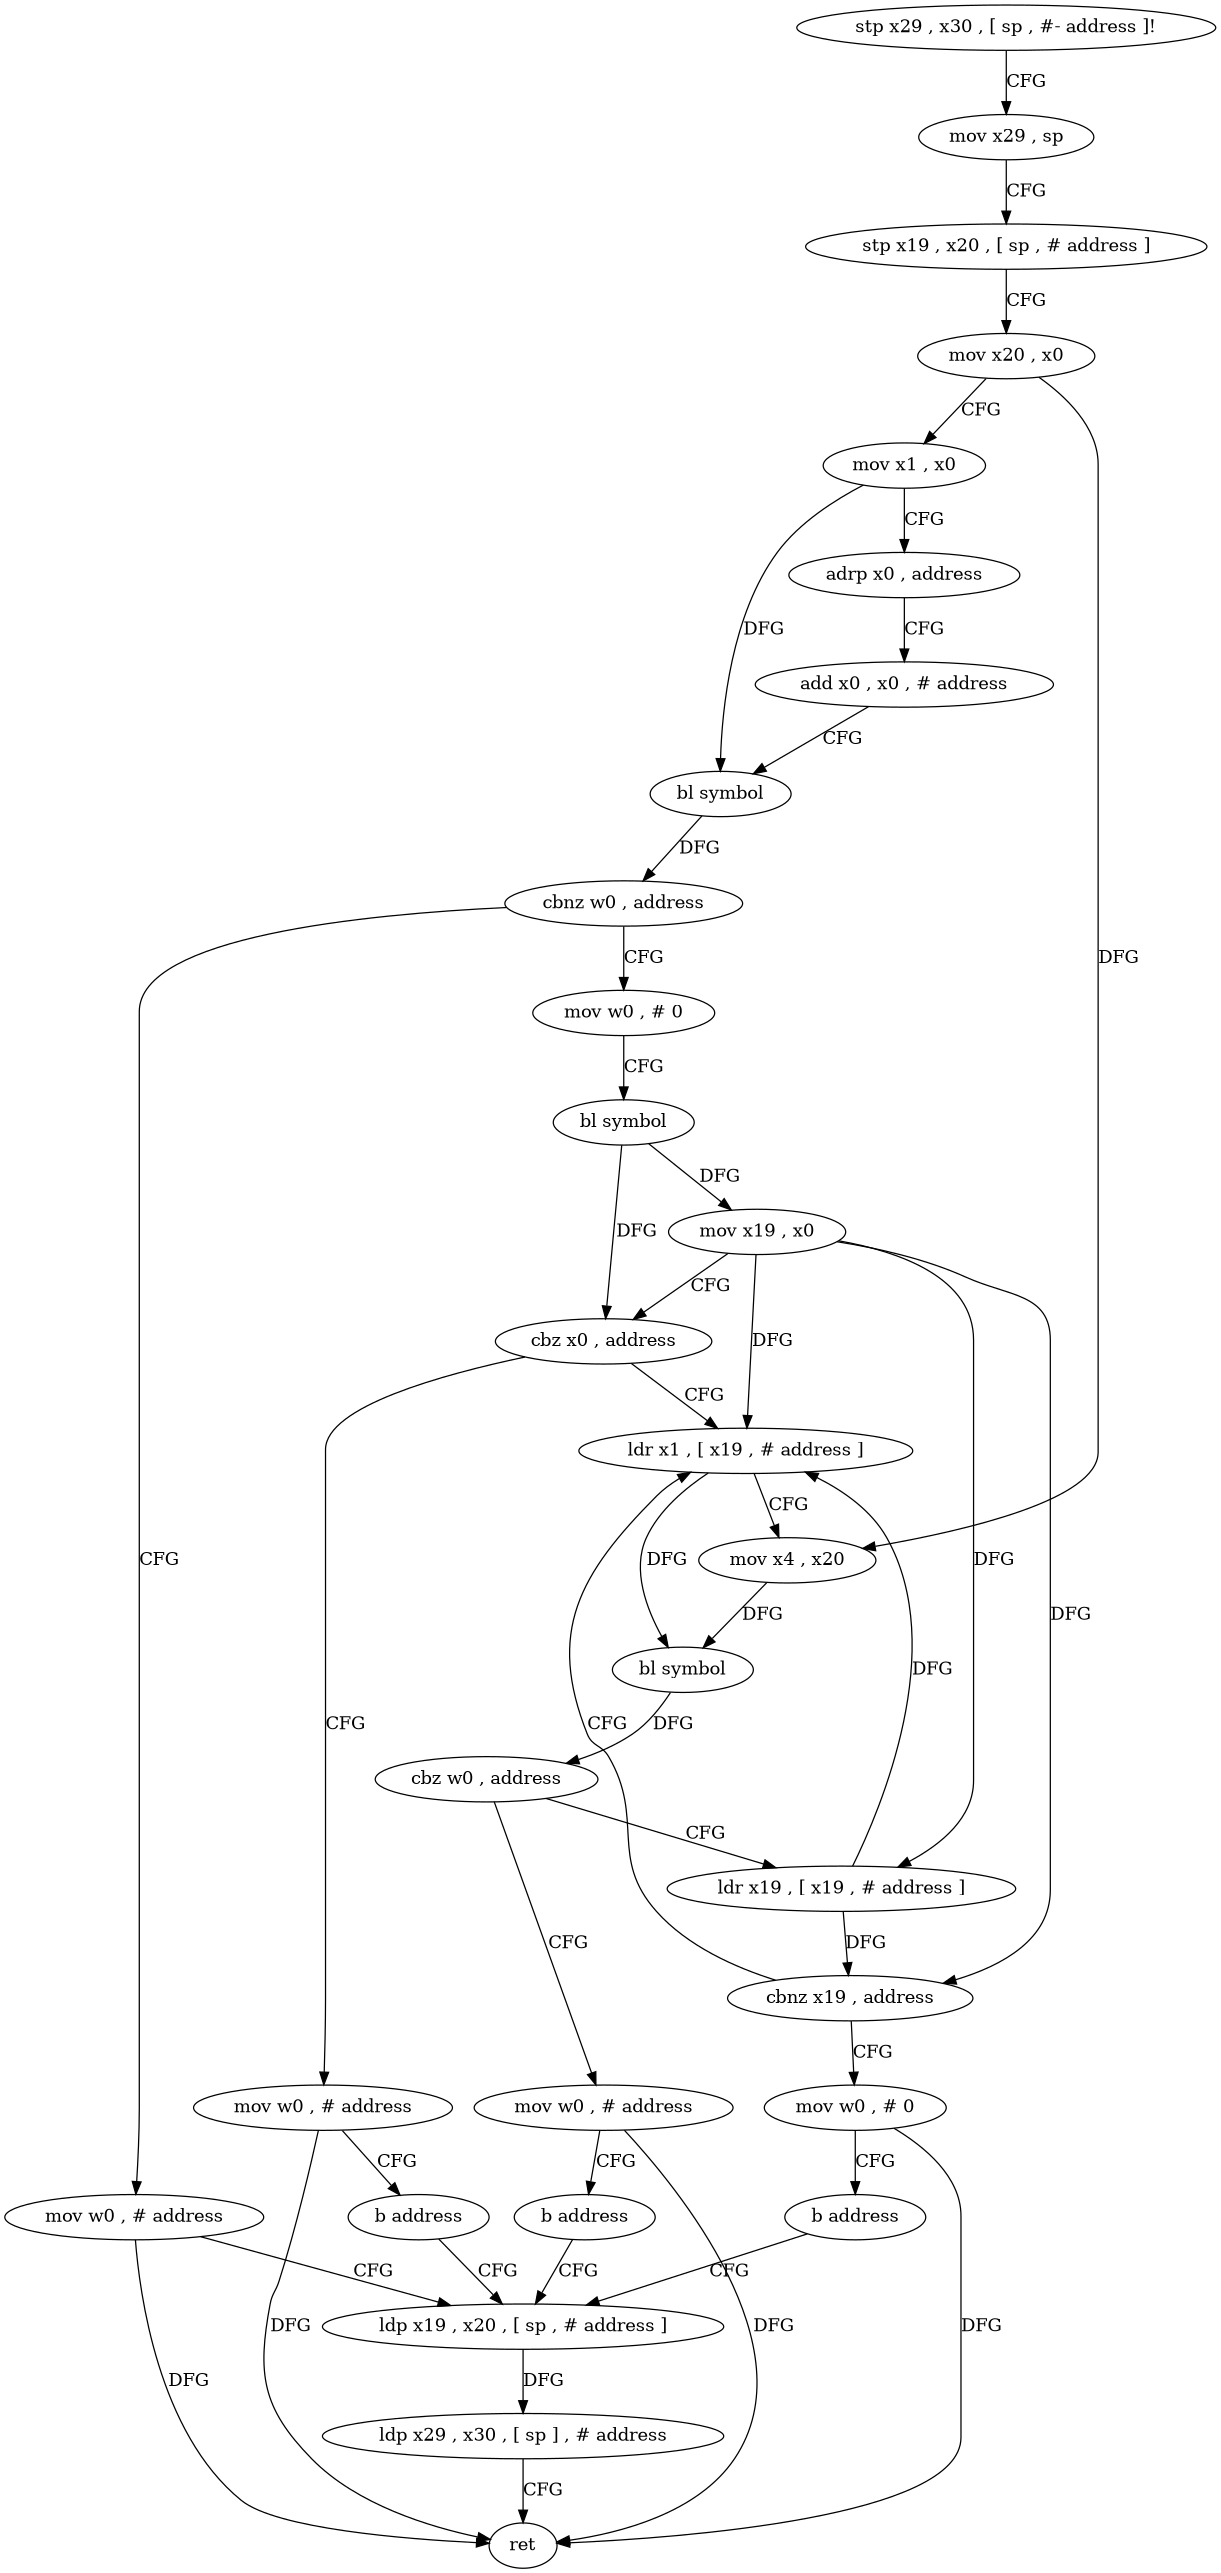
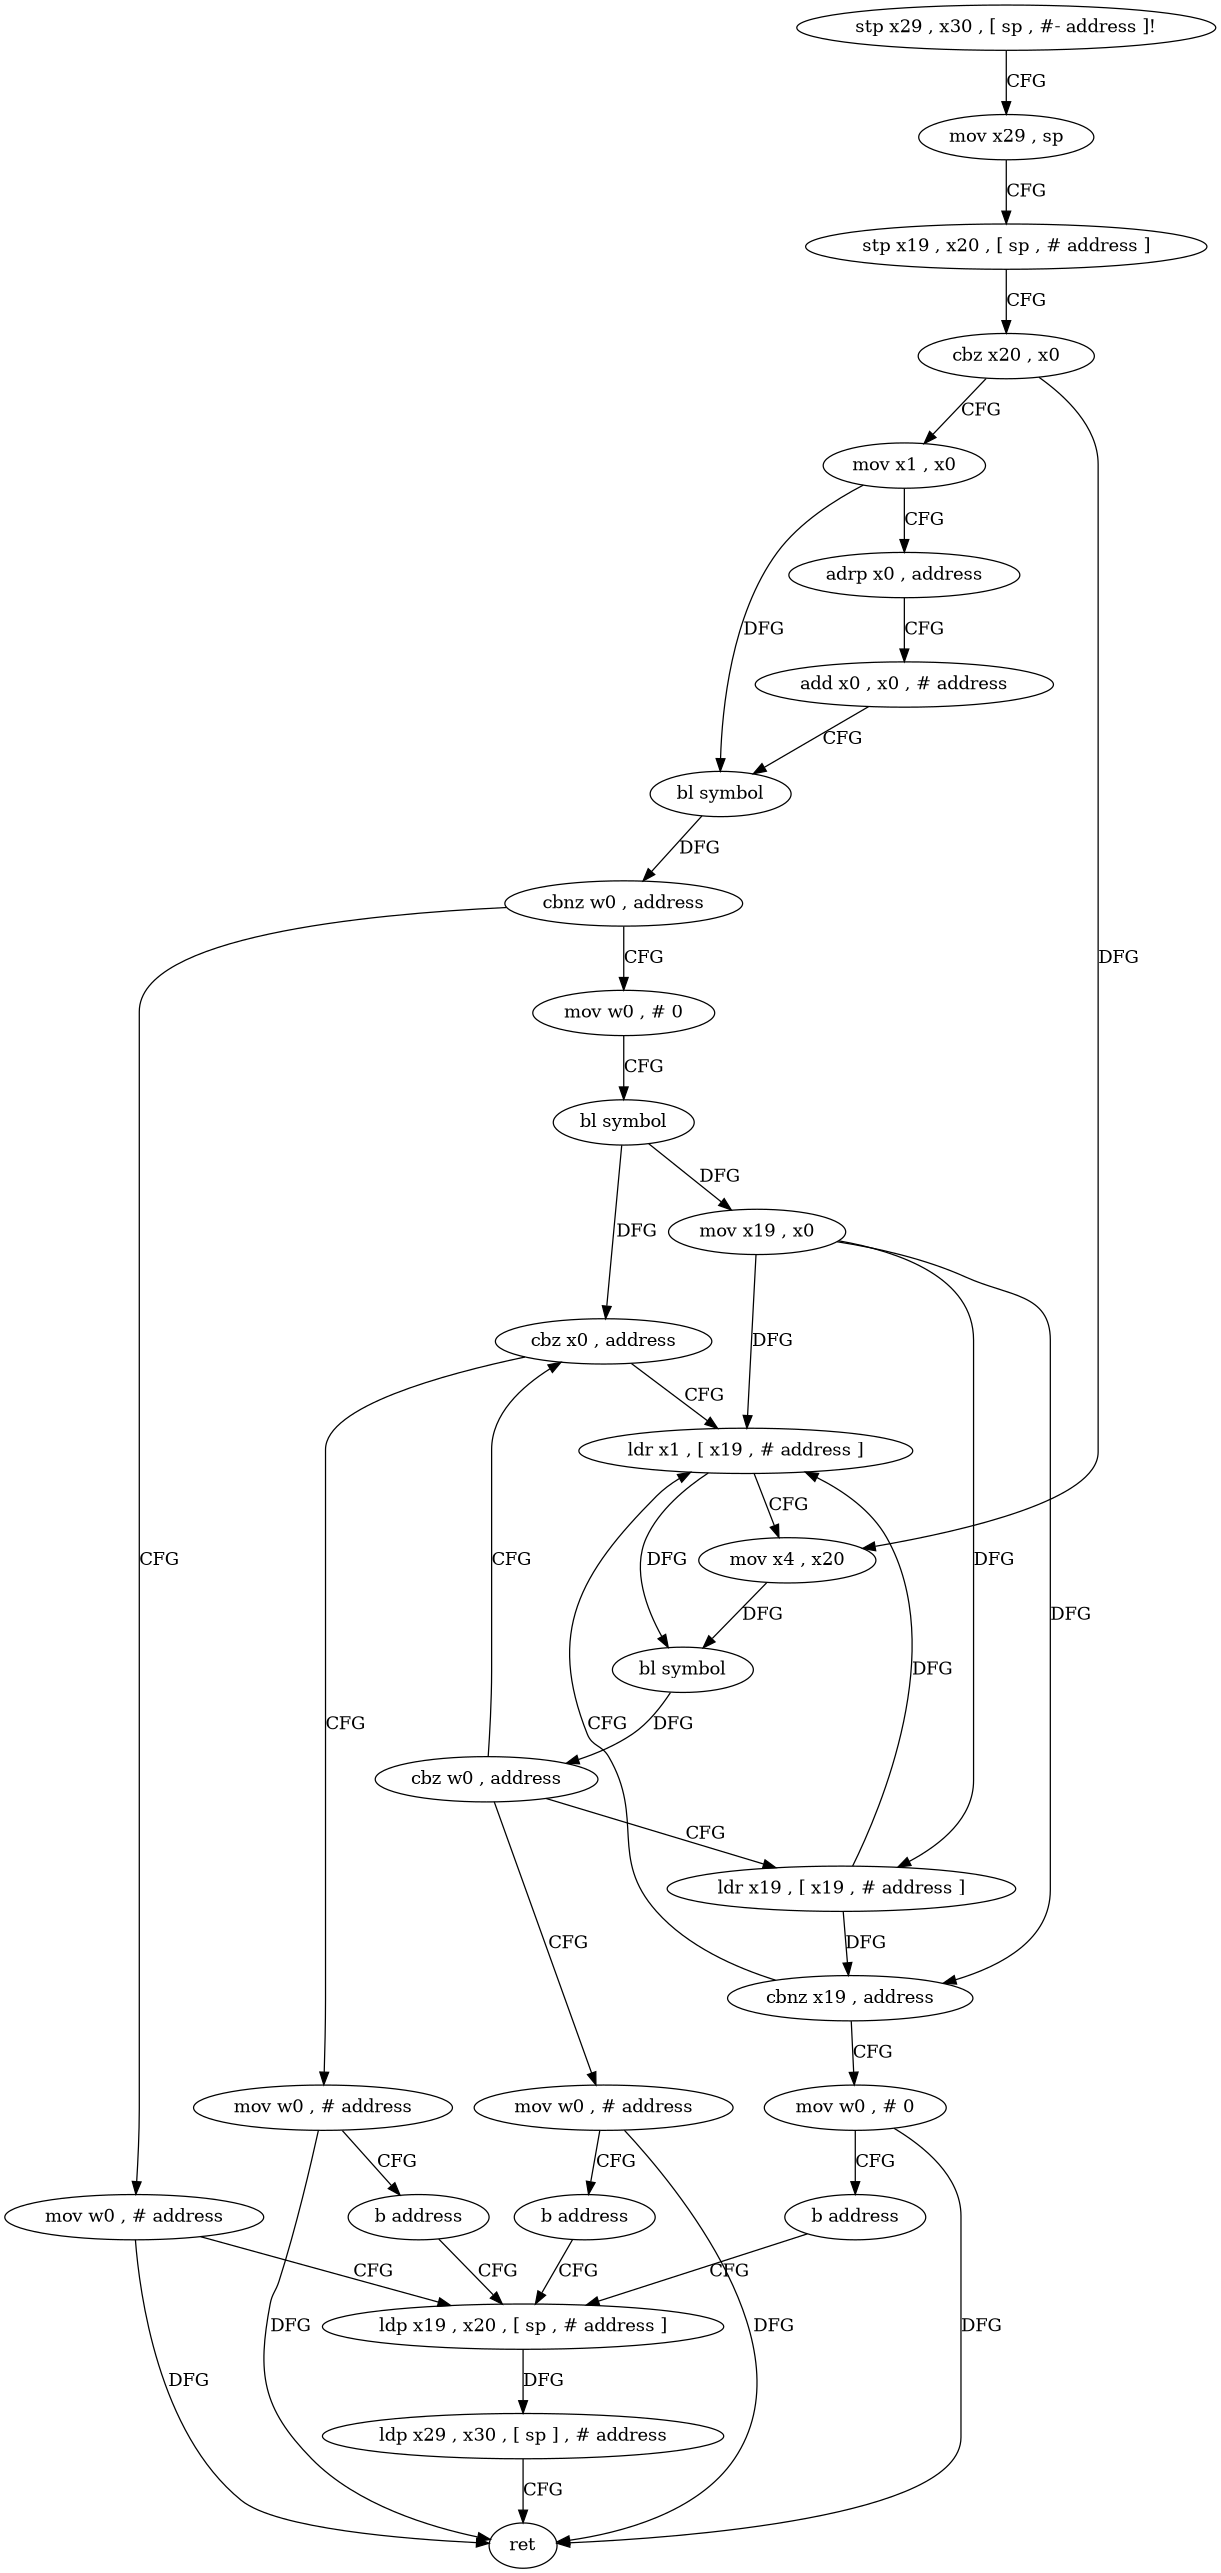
node "mov x20 , x0": label "mov x20 , x0" -> "cbz x20 , x0"
edge "mov x19 , x0" -> "cbz x0 , address": now "cbz w0 , address" -> "cbz x0 , address"
